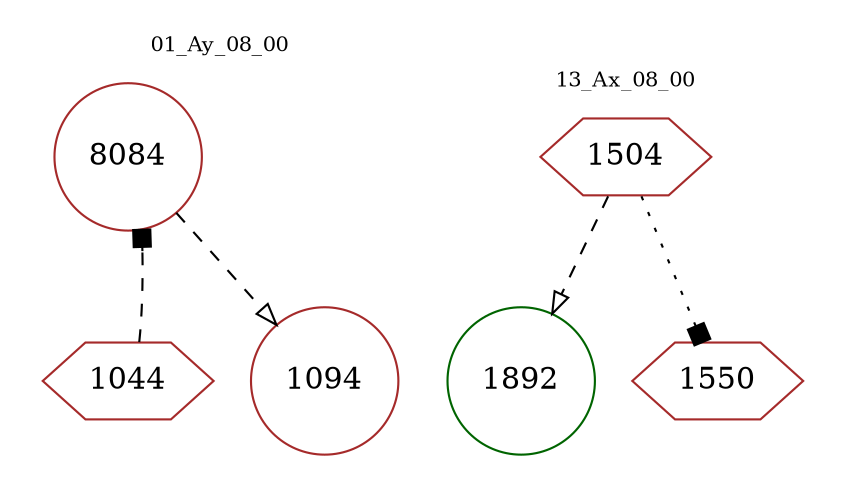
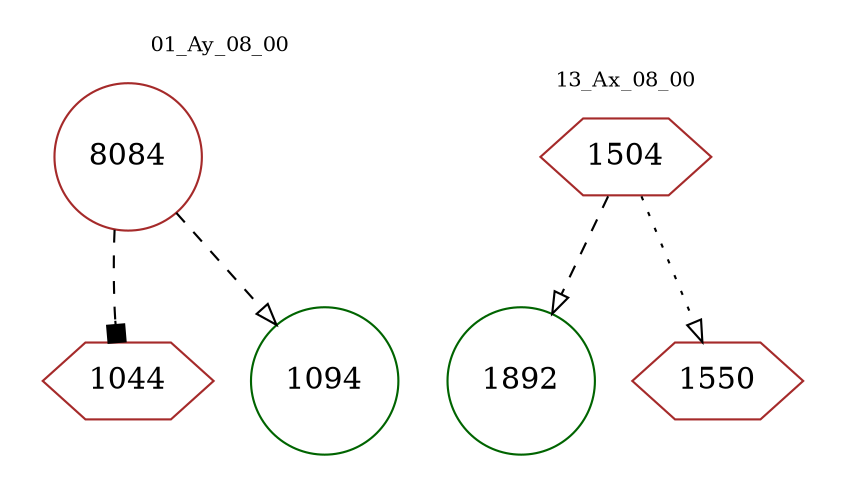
edge "1504" -> "1550": arrowhead box -> onormal
edge "1044" -> "8084": reversed
node "1094": color brown -> darkgreen
